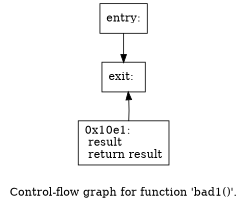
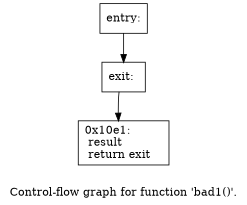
edge "0x10e1:" -> "exit:": reversed
node "0x10e1:": text "return result" -> "return exit"
